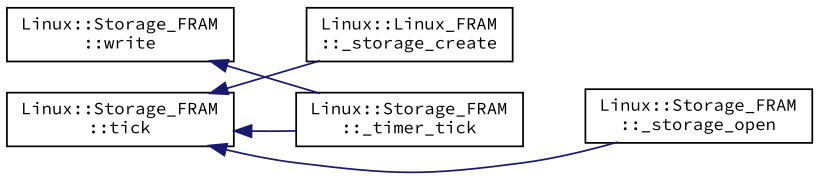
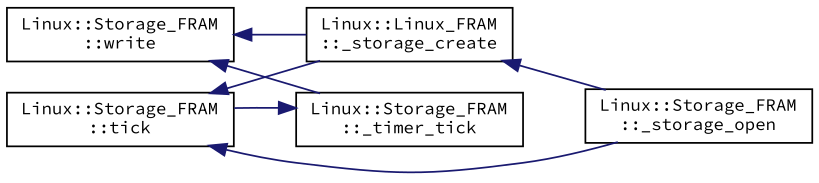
edge "Linux::Linux_FRAM ::_storage_create" -> "Linux::Storage_FRAM ::write": added
edge "Linux::Storage_FRAM ::_storage_open" -> "Linux::Linux_FRAM ::_storage_create": added
edge "Linux::Storage_FRAM ::_timer_tick" -> "Linux::Storage_FRAM ::tick": reversed
